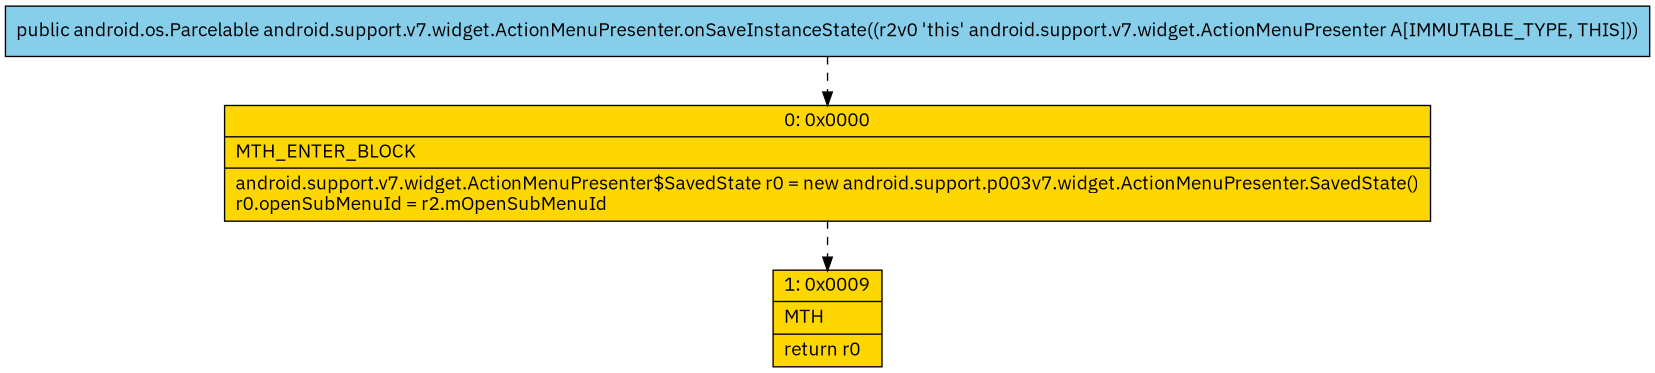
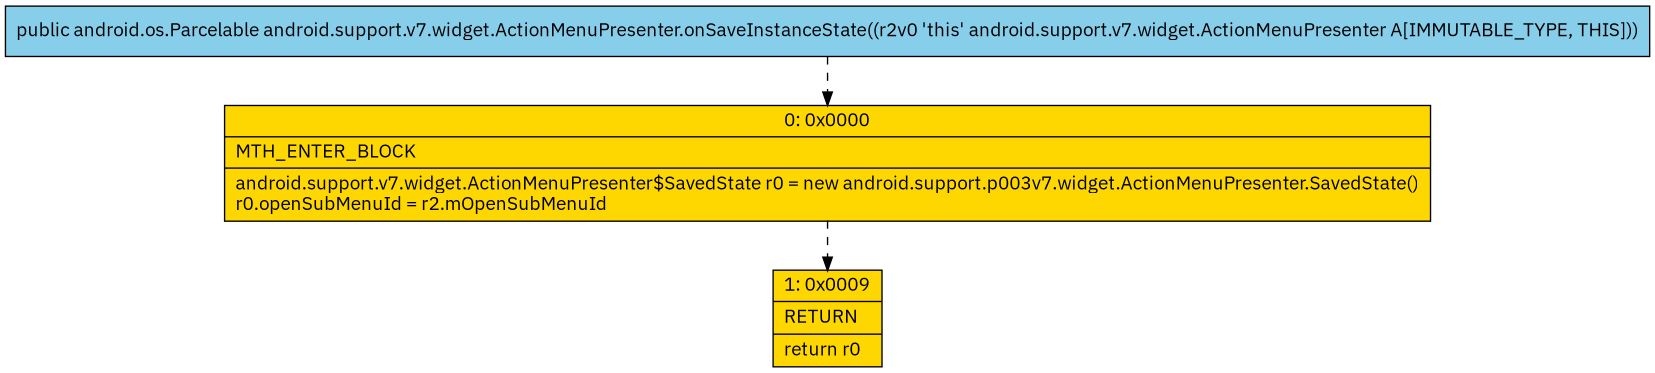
node "1: 0x0009": text "MTH" -> "RETURN"
